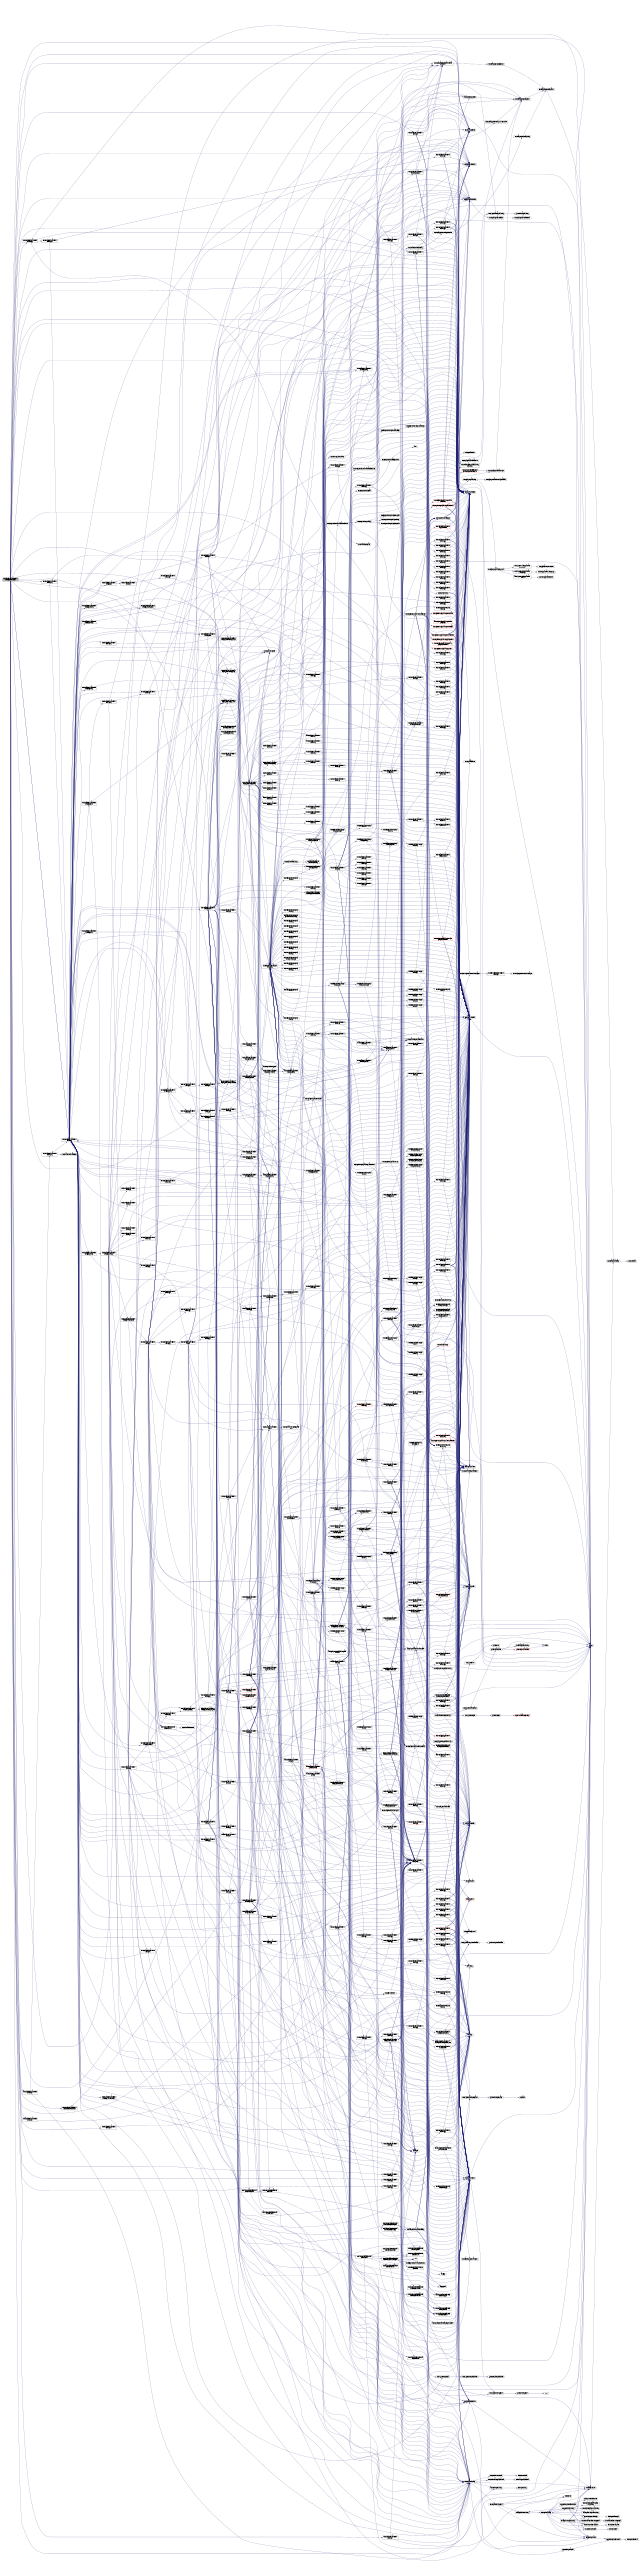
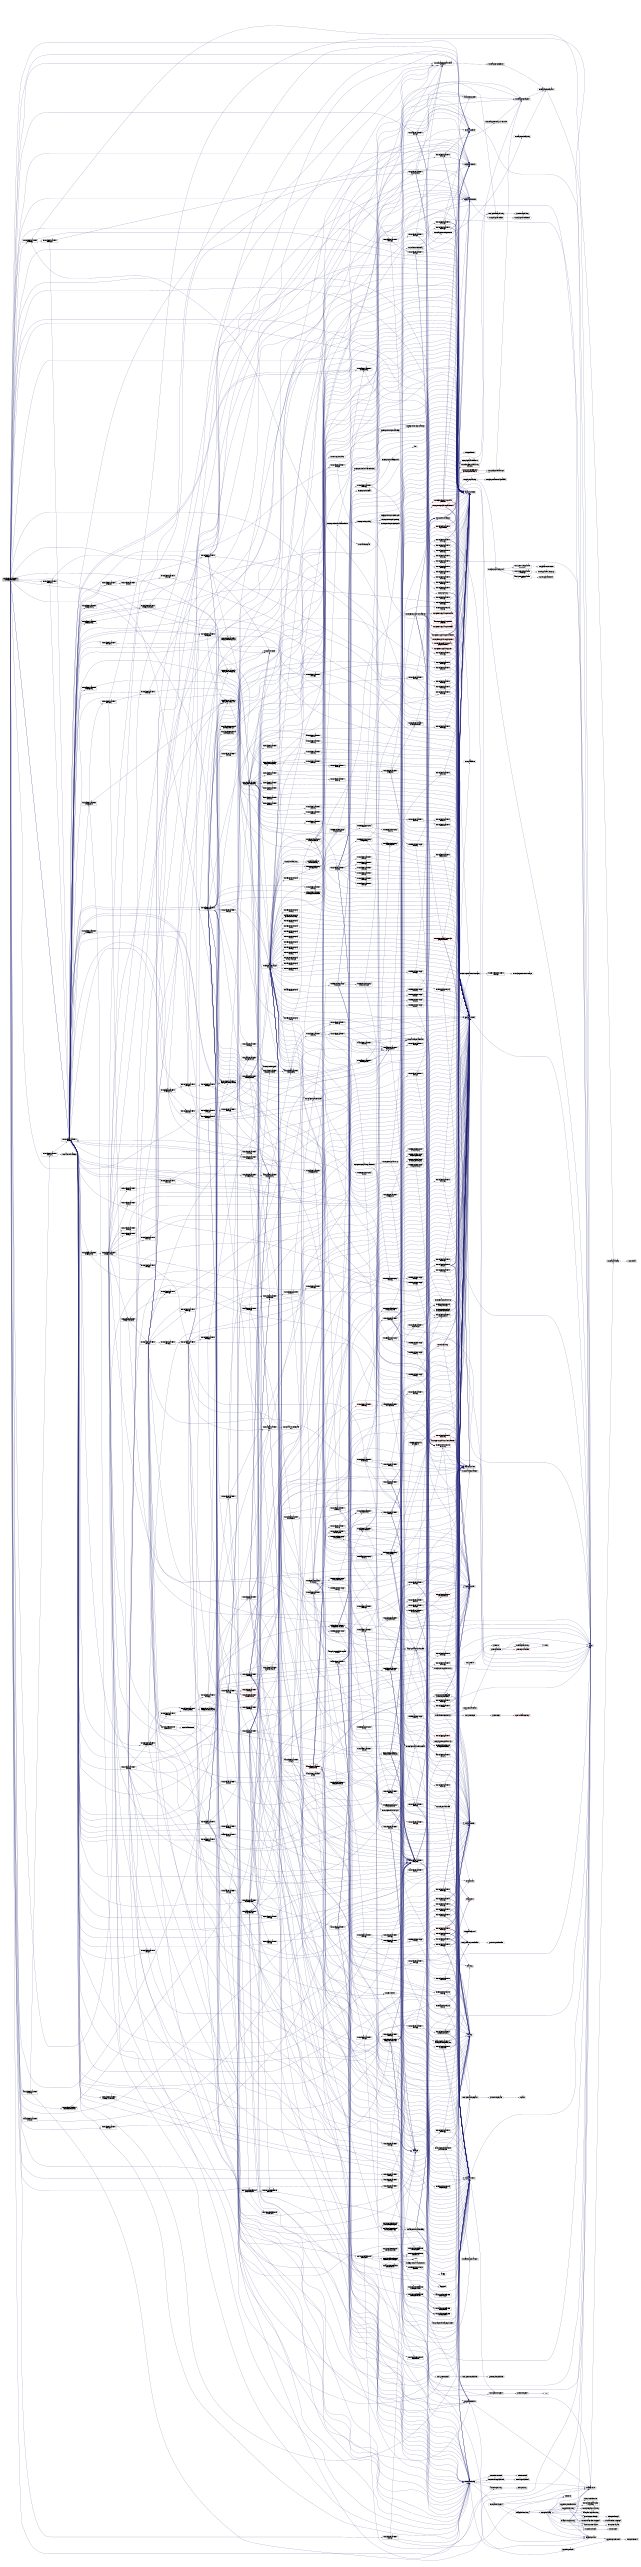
node "strstr_Expression_shouldParenthesize2": label "strstr_Expression_shouldParenthesize2" -> "omc_Expression_shouldParenthesize2"
